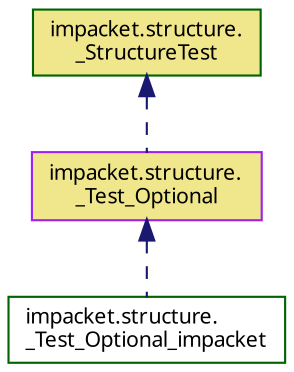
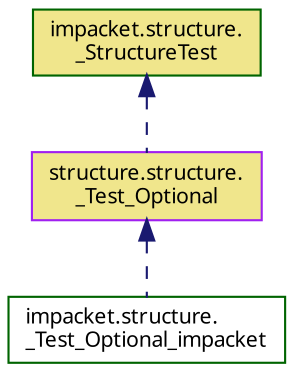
node "impacket.structure. _Test_Optional": label "impacket.structure. _Test_Optional" -> "structure.structure. _Test_Optional"
